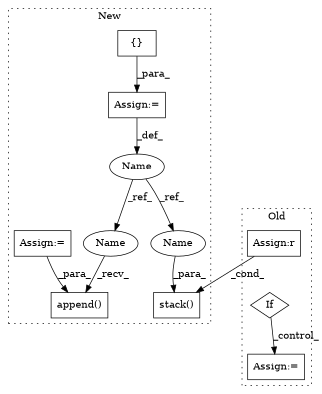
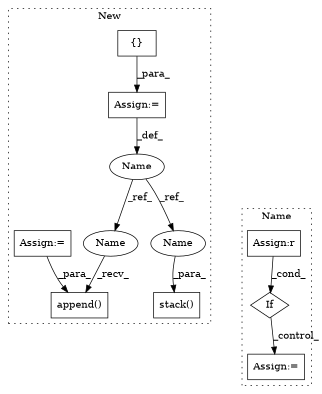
cluster "Old": label "Old" -> "Name"
edge "Assign:r" -> "stack()": now "Assign:r" -> "If"
